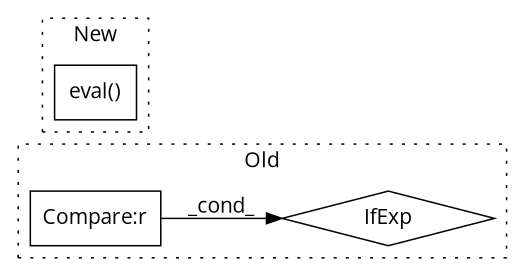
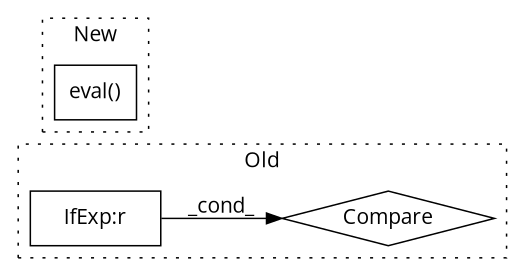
node "Compare:r": label "Compare:r" -> "IfExp:r"
node "IfExp": label "IfExp" -> "Compare"
